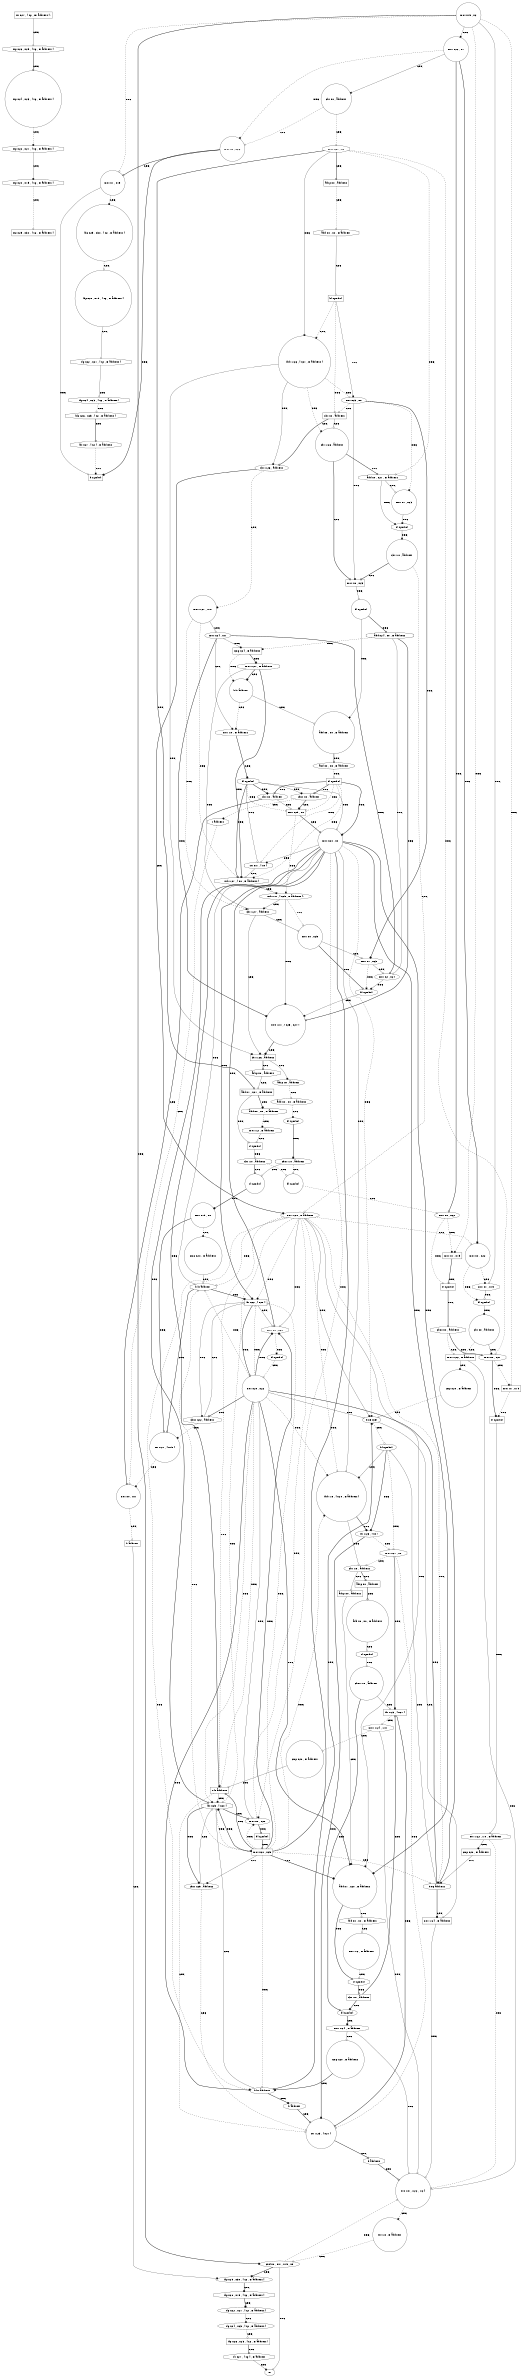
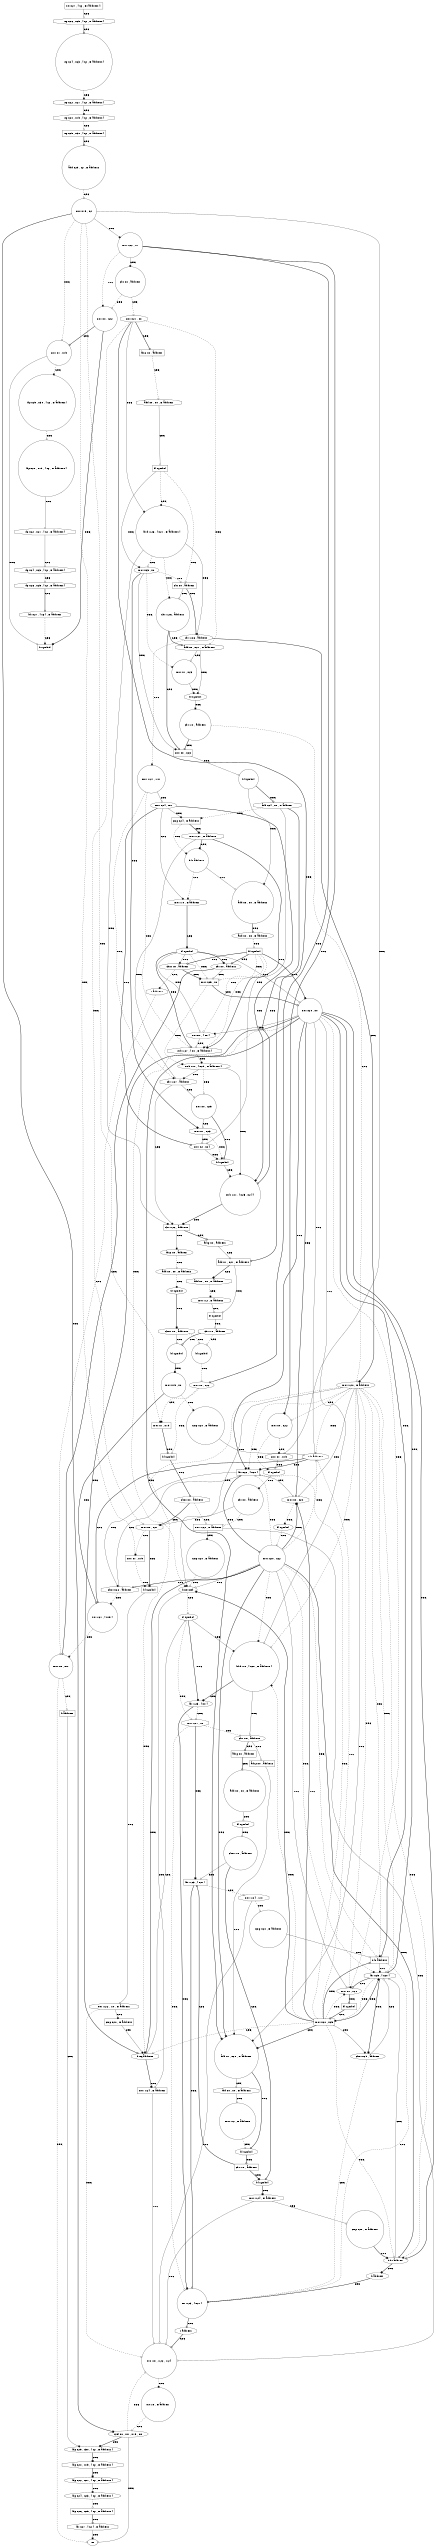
node "add x29 , sp , # address": added
edge "mov x20 , x25" -> "add x1 , x20 , # address": label "DFG" -> "CFG"
edge "mov x0 , xzr" -> "ret": added, label "DFG"
